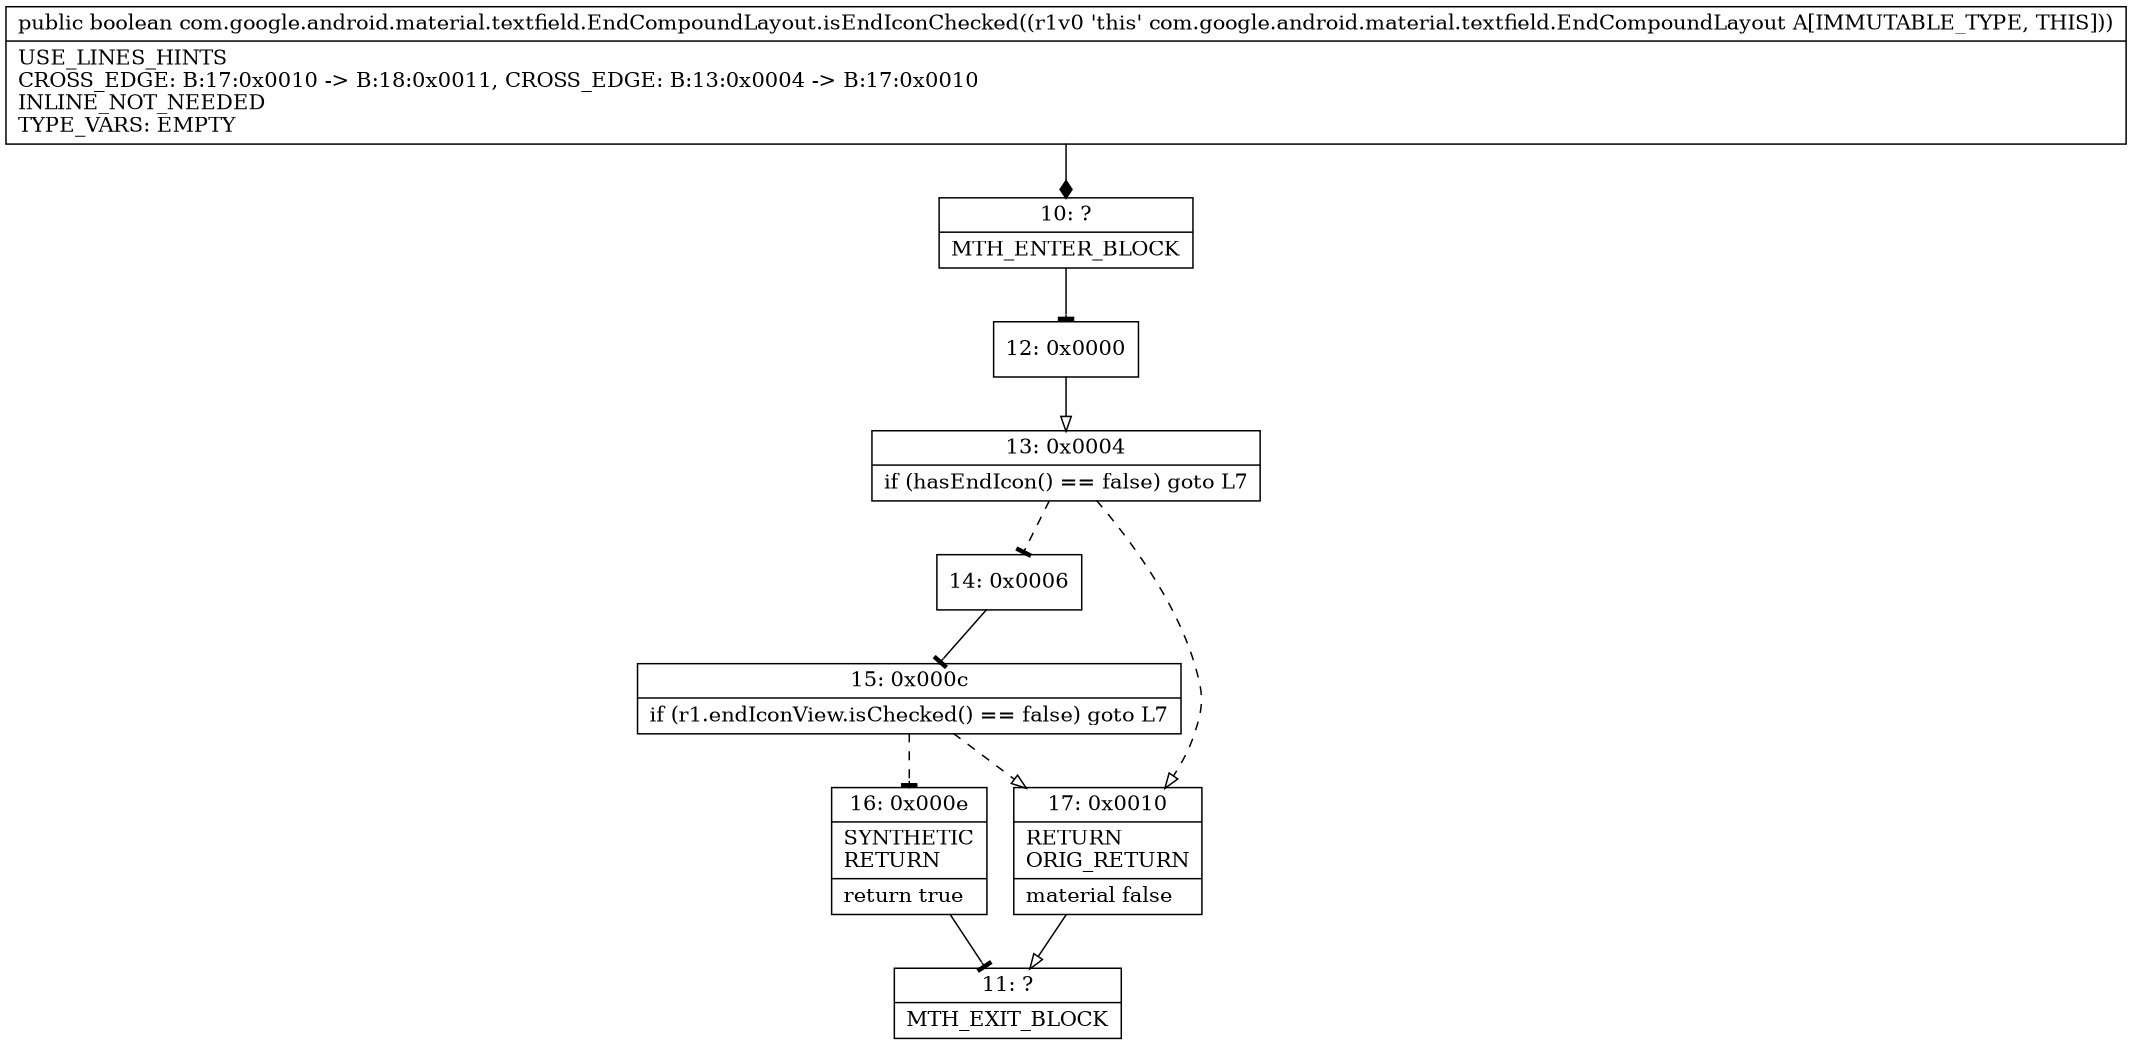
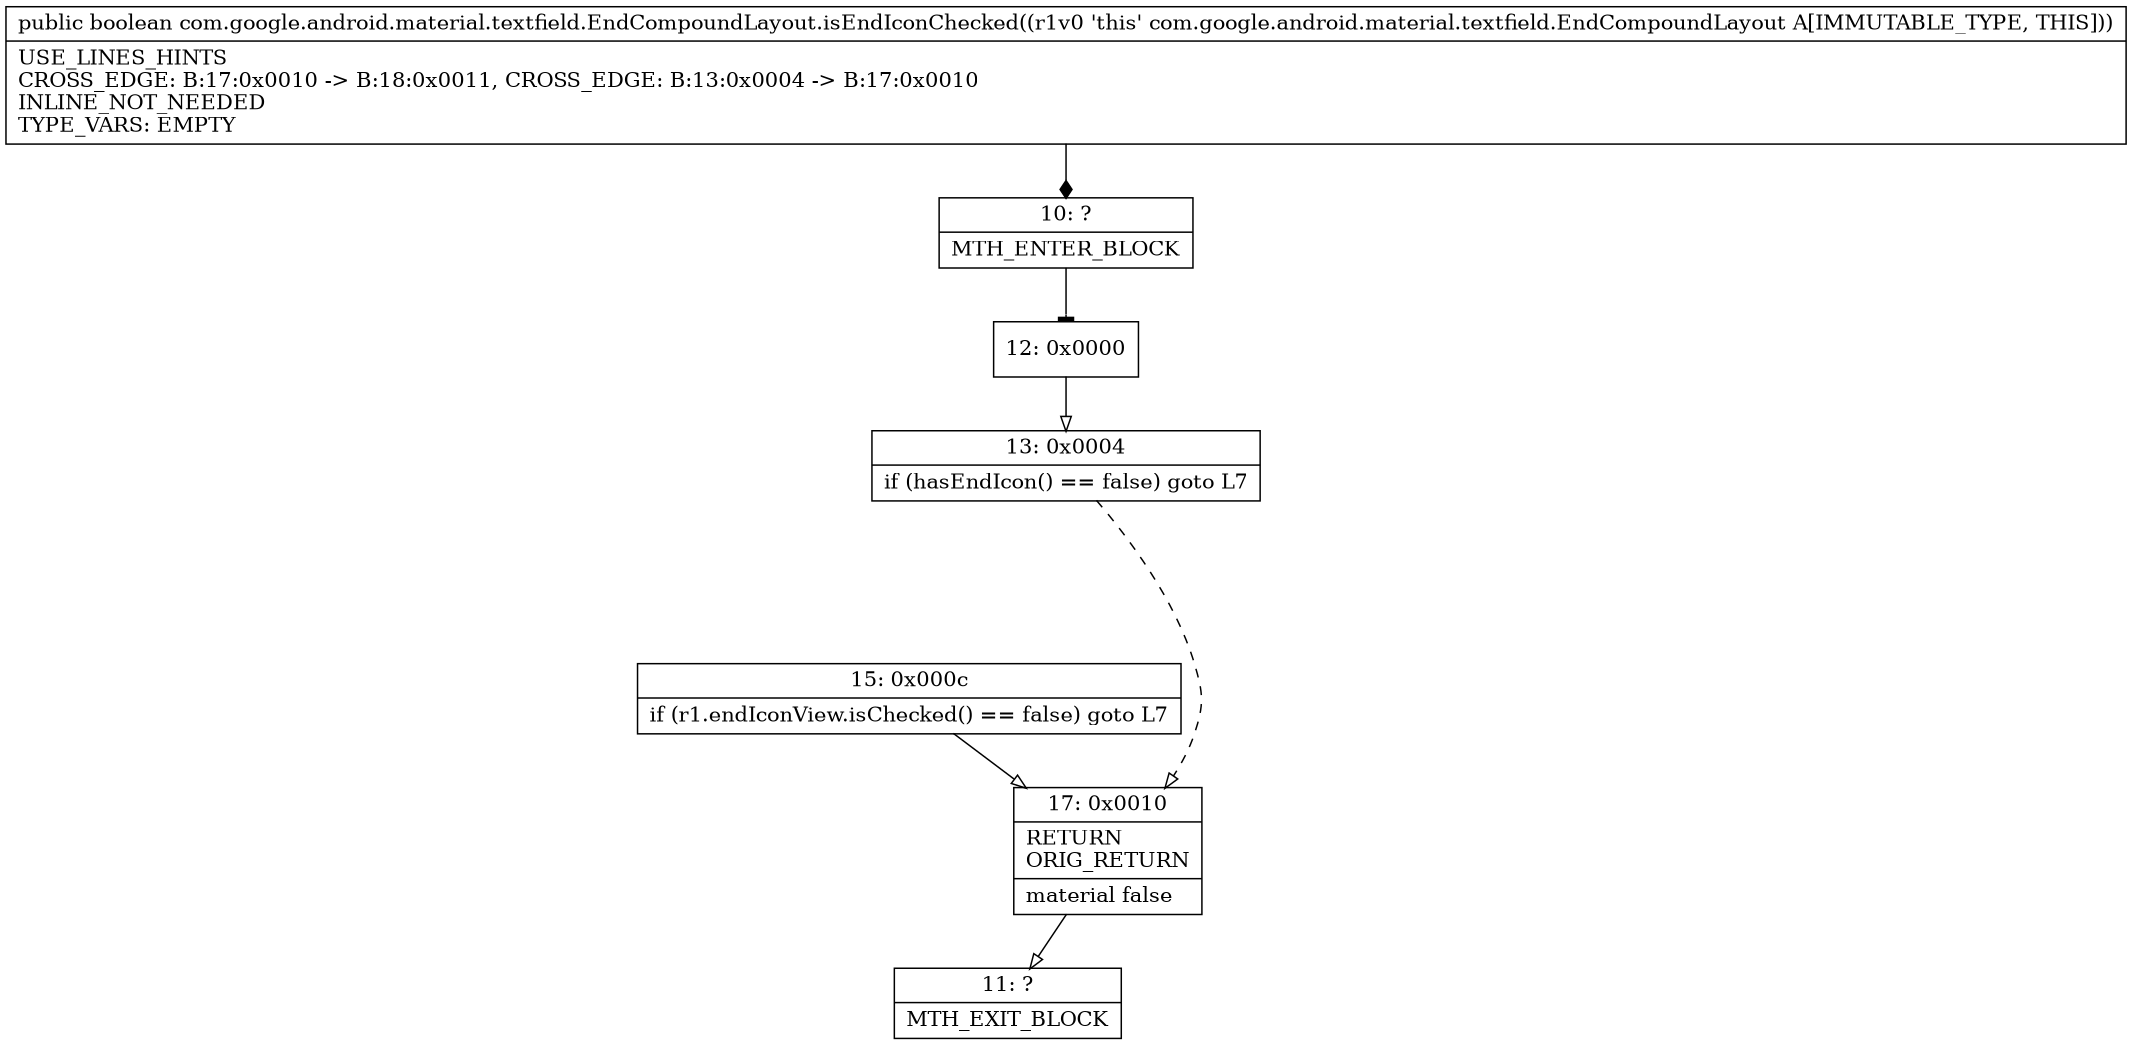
node "14: 0x0006": removed
edge "15: 0x000c" -> "17: 0x0010": style dashed -> solid
node "16: 0x000e": removed
